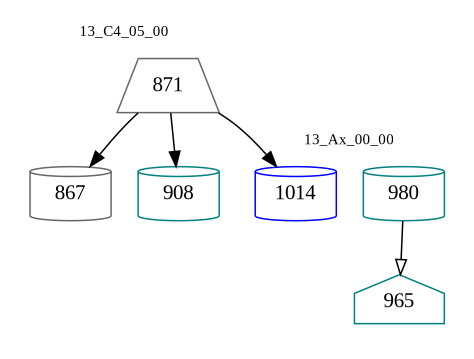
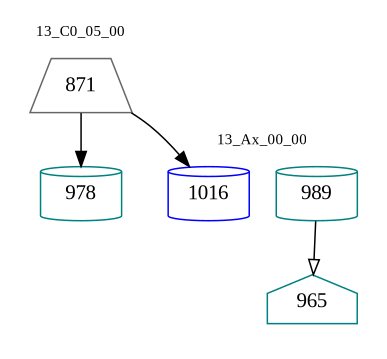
cluster "13_C4_05_00": label "13_C4_05_00" -> "13_C0_05_00"
node "867": removed
node "908": label "908" -> "978"
node "1014": label "1014" -> "1016"
node "980": label "980" -> "989"
